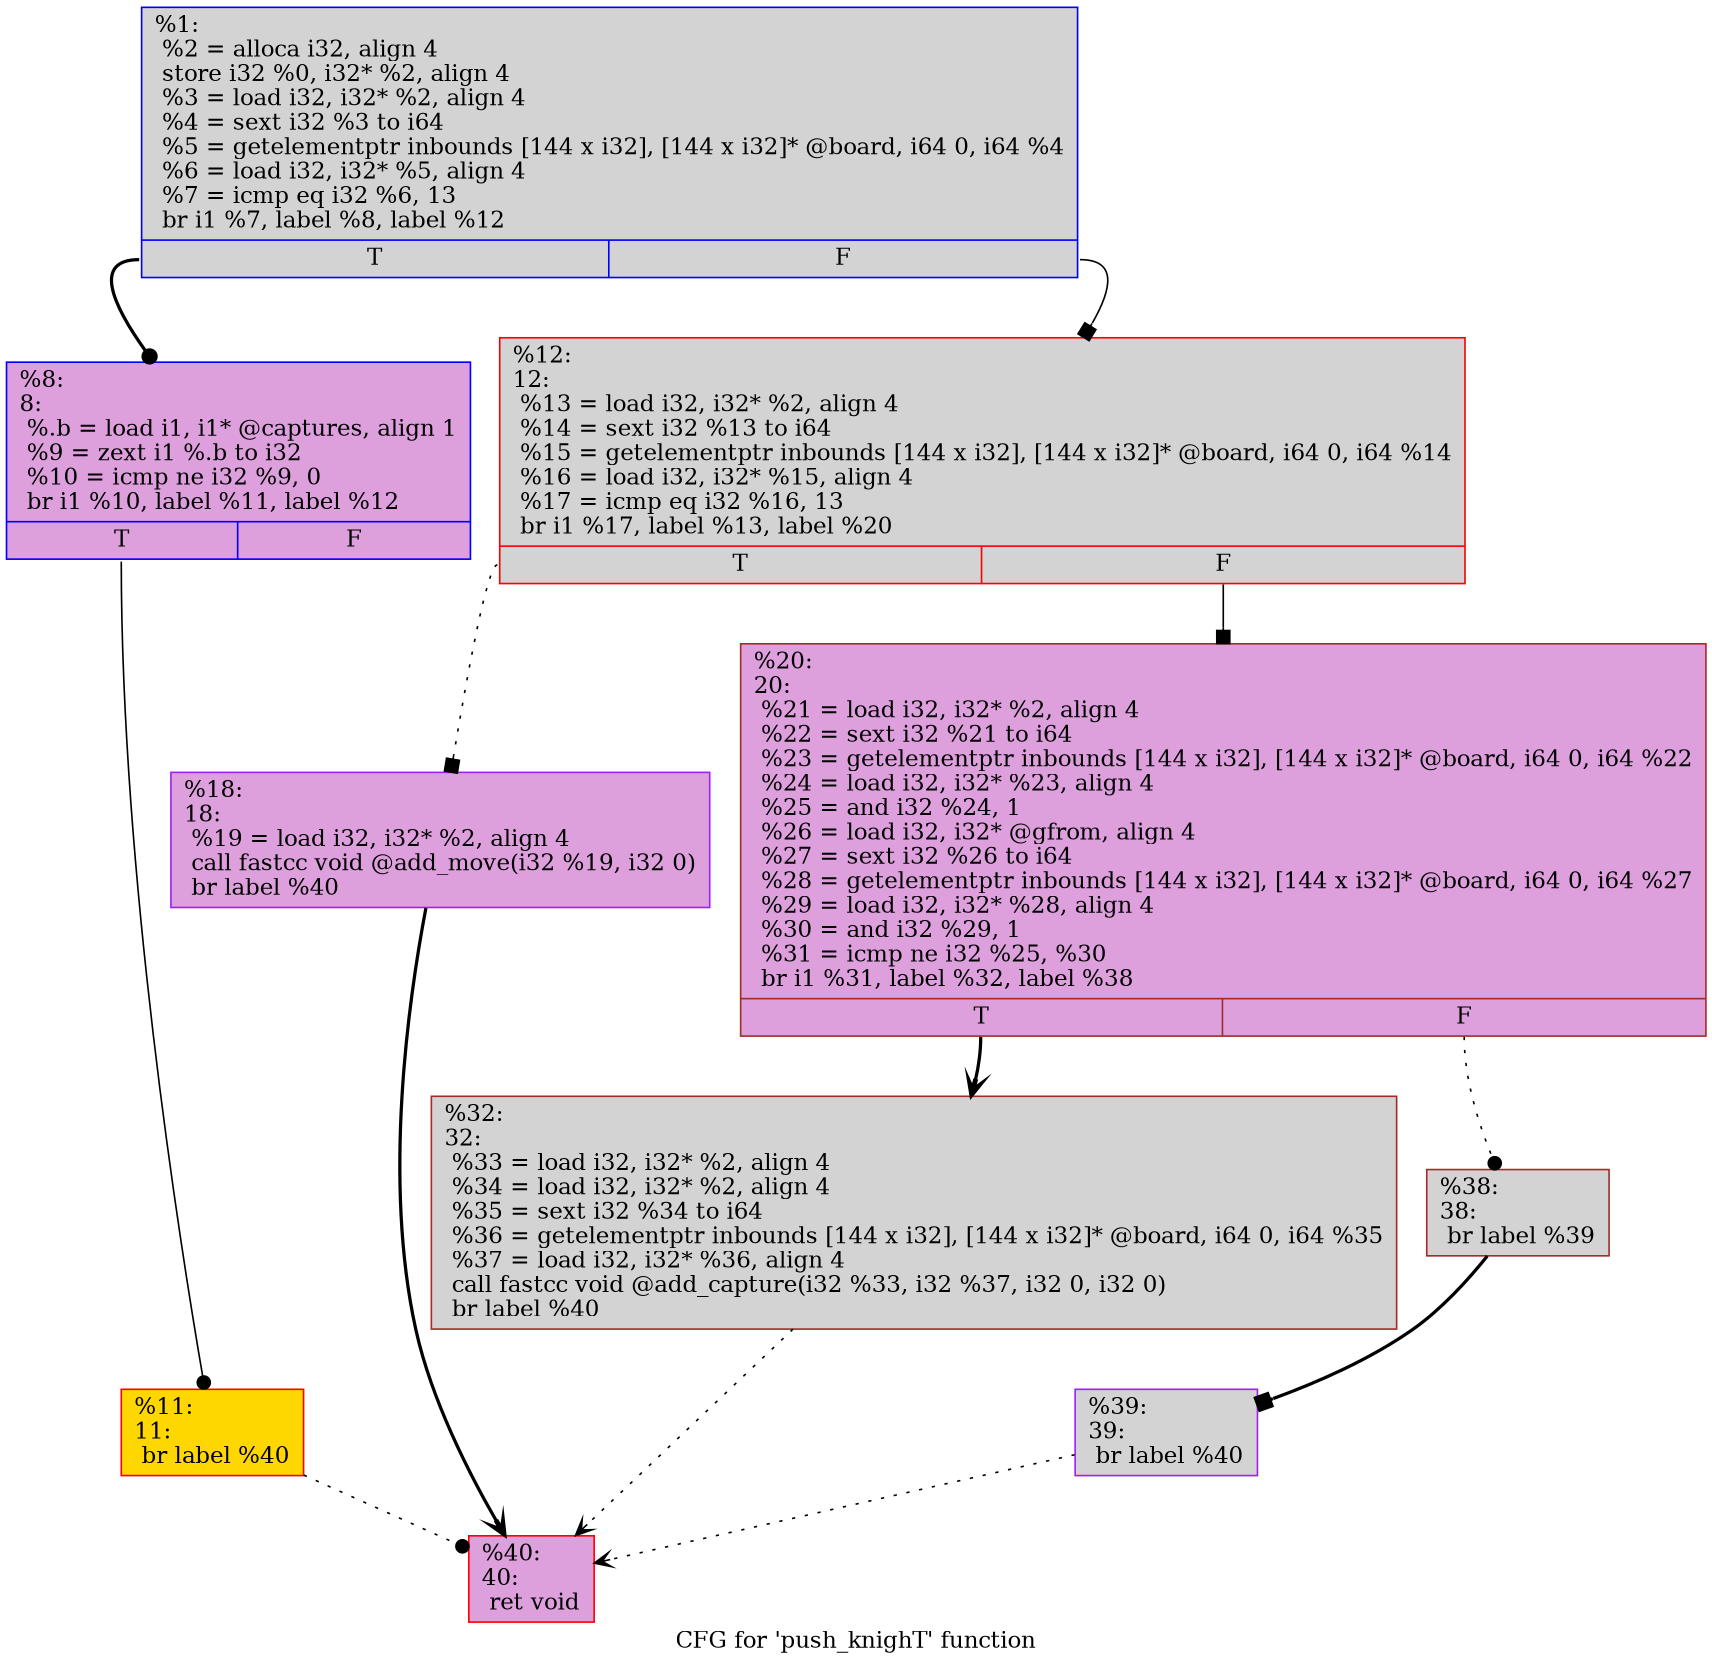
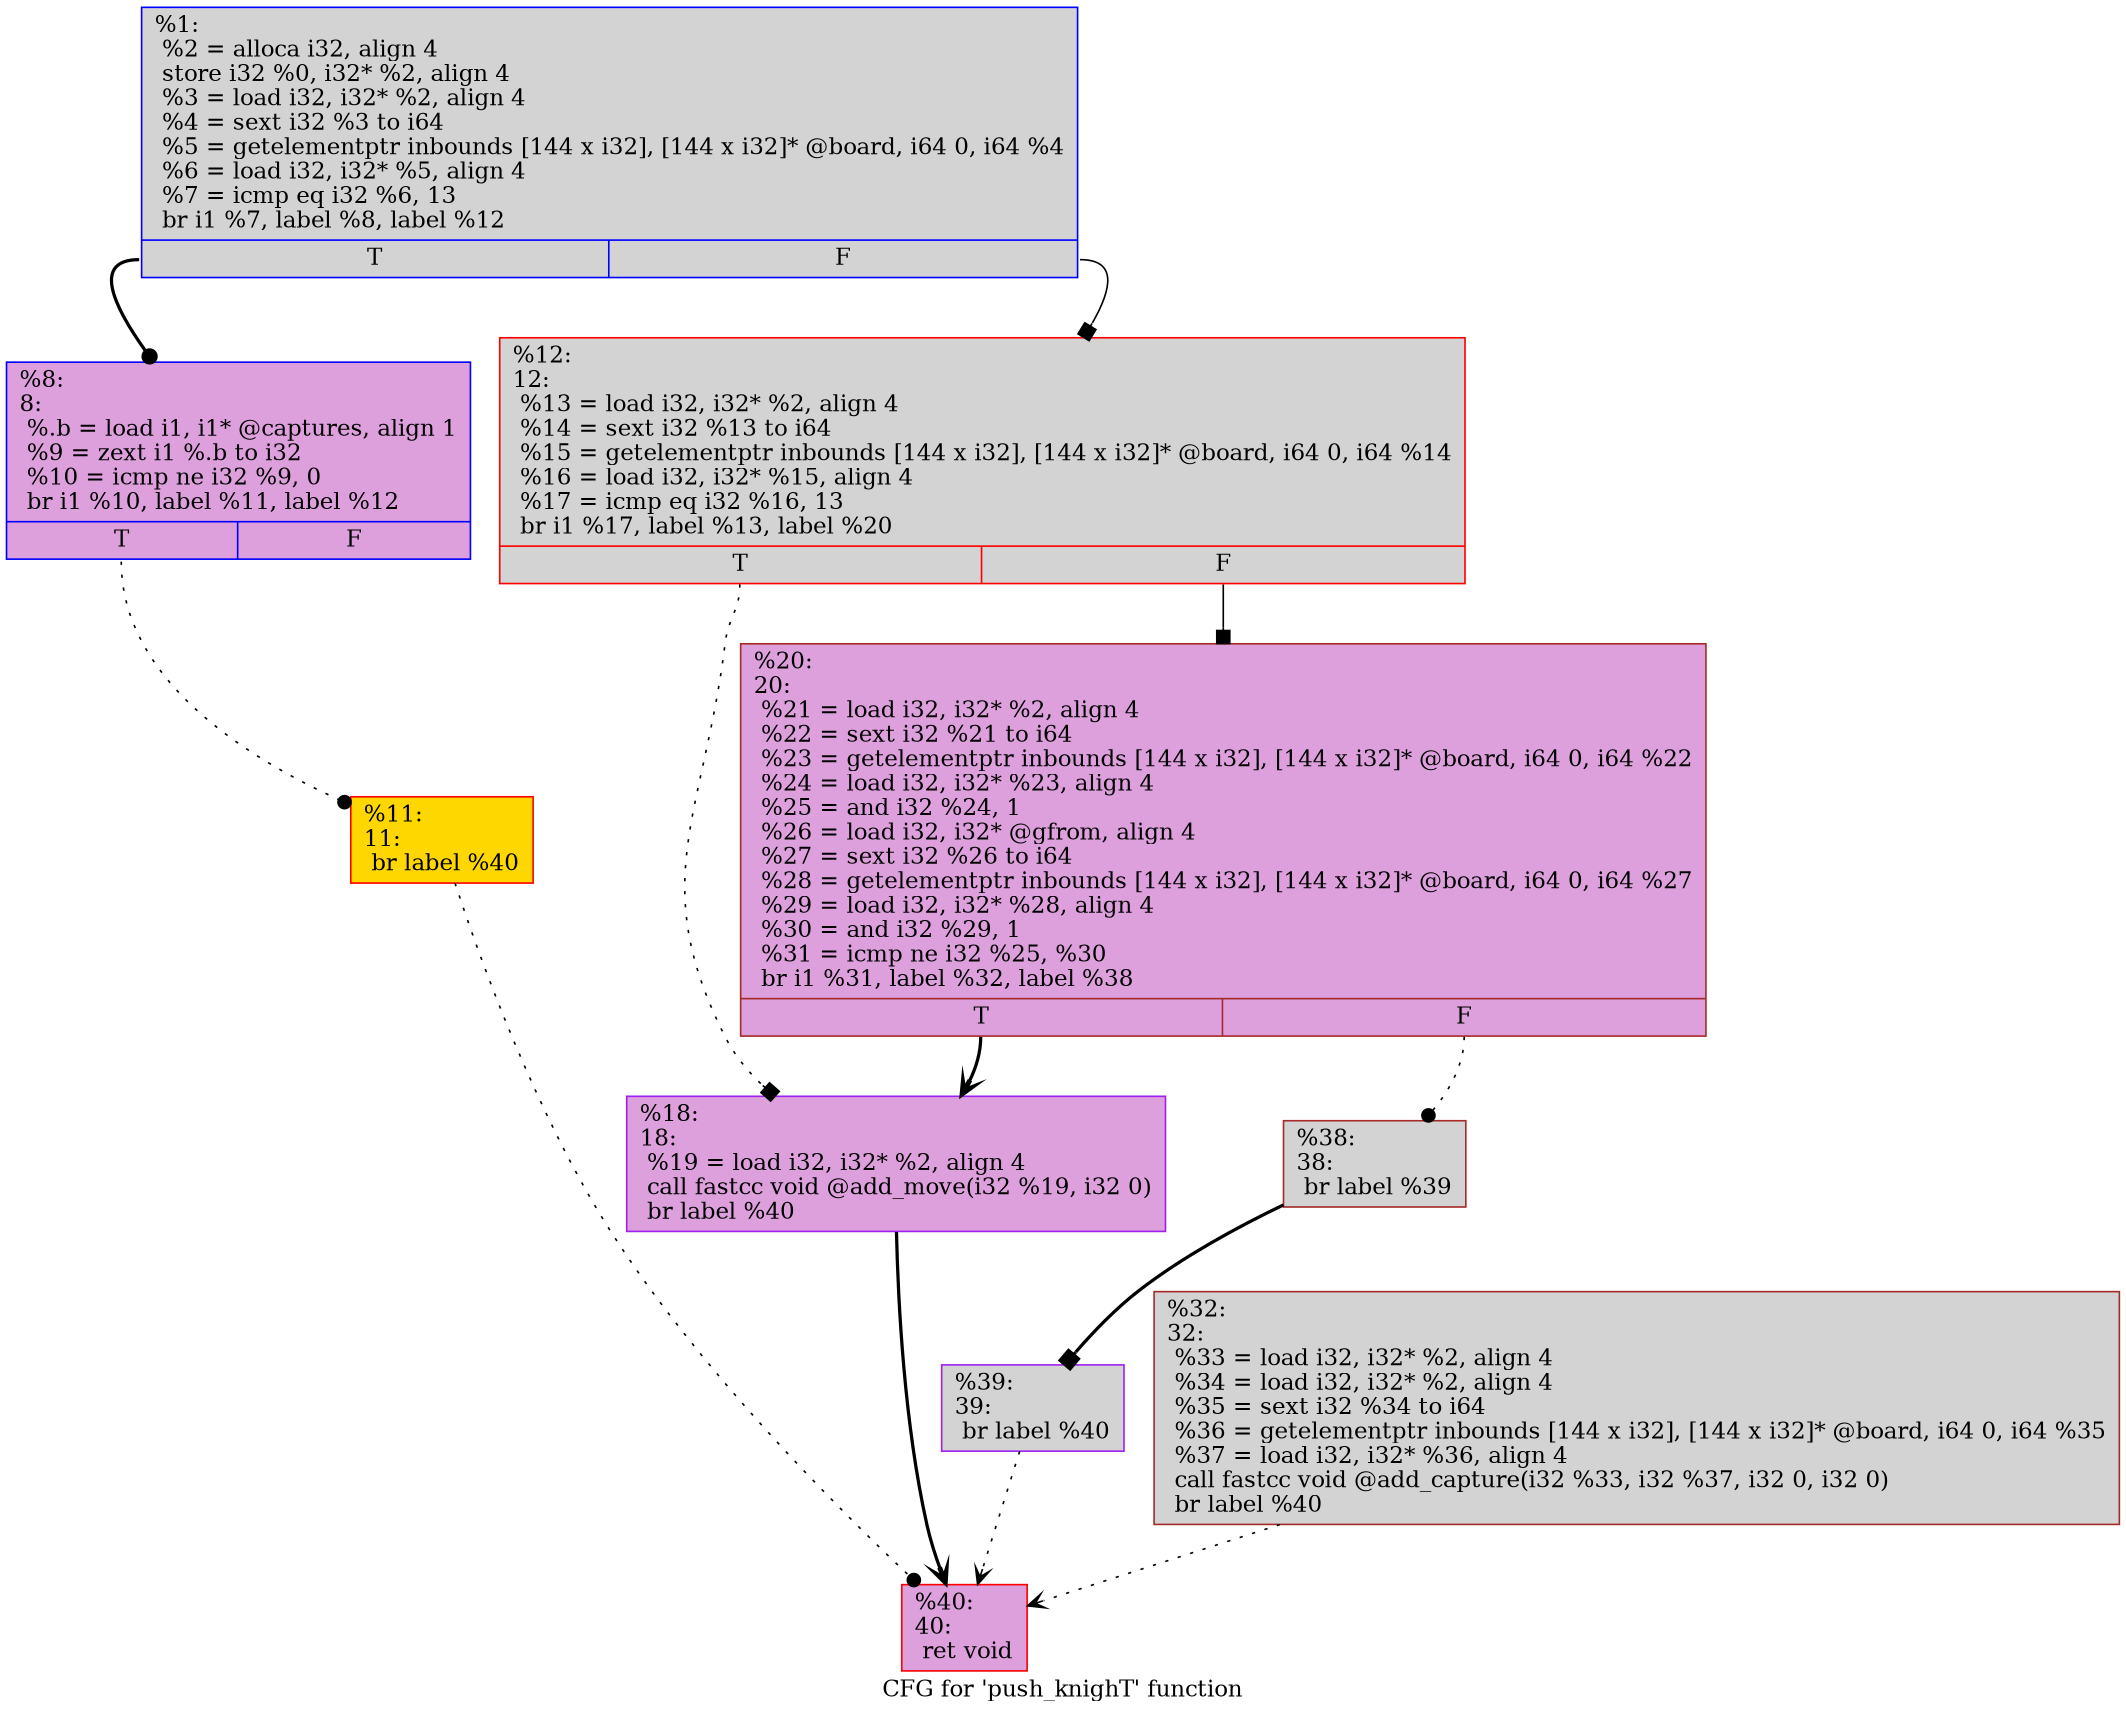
edge "%8:" -> "%11:": style solid -> dotted
edge "%20:" -> "%32:": now "%20:" -> "%18:"
